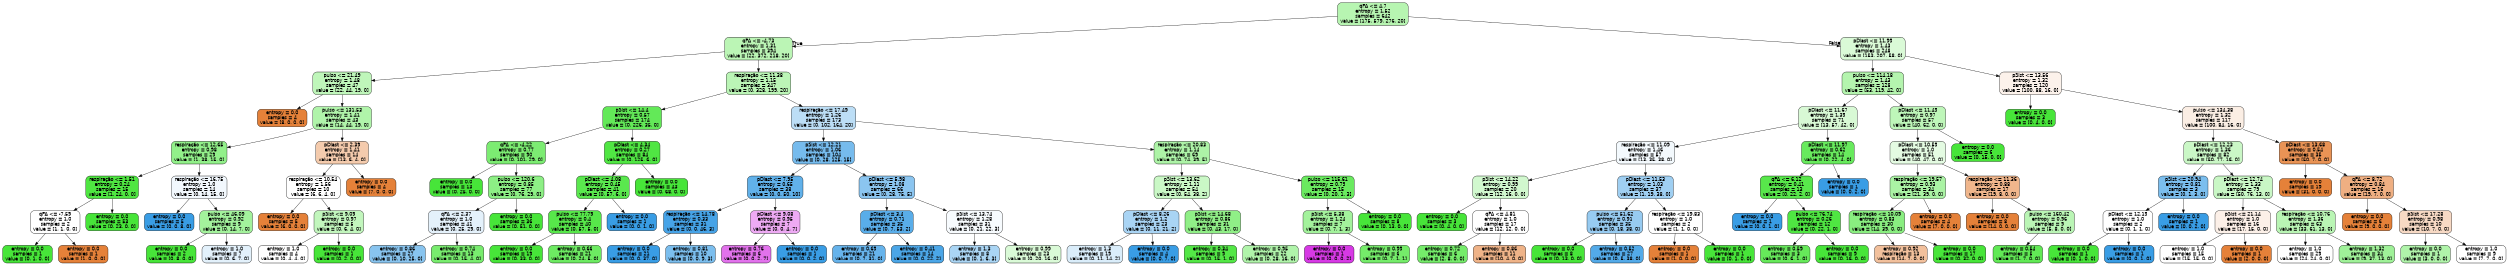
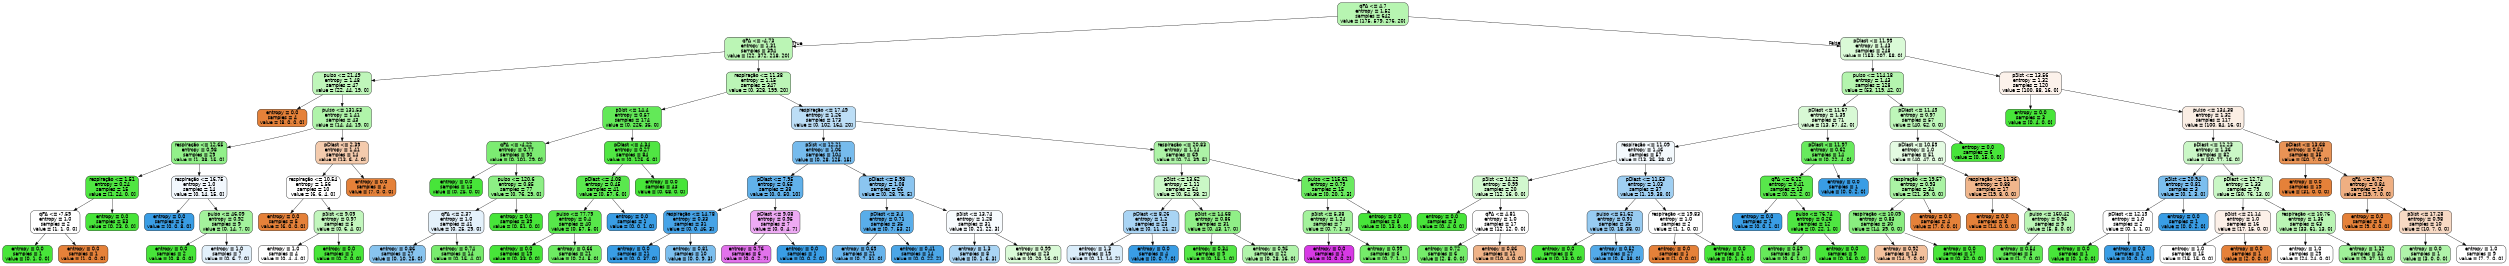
node "entropy = 0.0 samples = 36 value = [0, 51, 0, 0]": label "entropy = 0.0 samples = 36 value = [0, 51, 0, 0]" -> "entropy = 0.0 samples = 39 value = [0, 51, 0, 0]"
node "entropy = 0.74 samples = 13 value = [0, 15, 4, 0]": label "entropy = 0.74 samples = 13 value = [0, 15, 4, 0]" -> "entropy = 0.74 samples = 14 value = [0, 15, 4, 0]"
node "entropy = 0.92 respiração = 13 value = [14, 7, 0, 0]": label "entropy = 0.92 respiração = 13 value = [14, 7, 0, 0]" -> "entropy = 0.92 samples = 13 value = [14, 7, 0, 0]"
